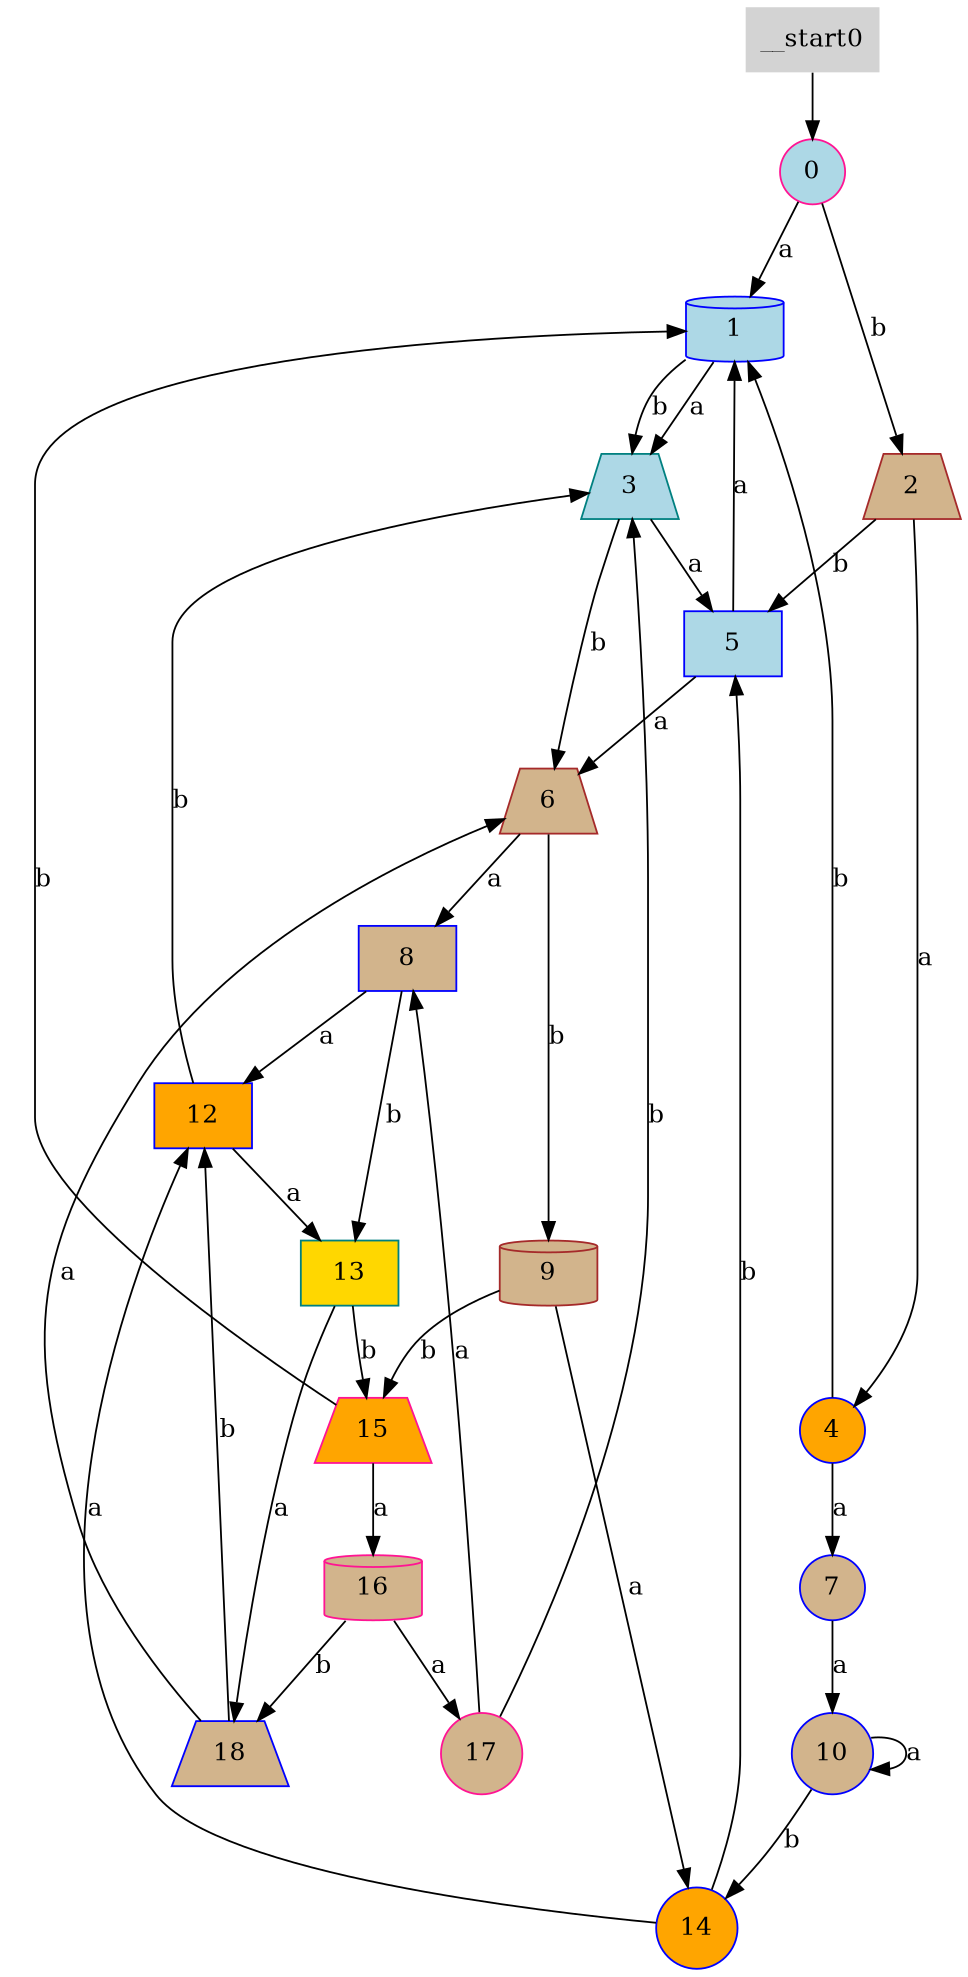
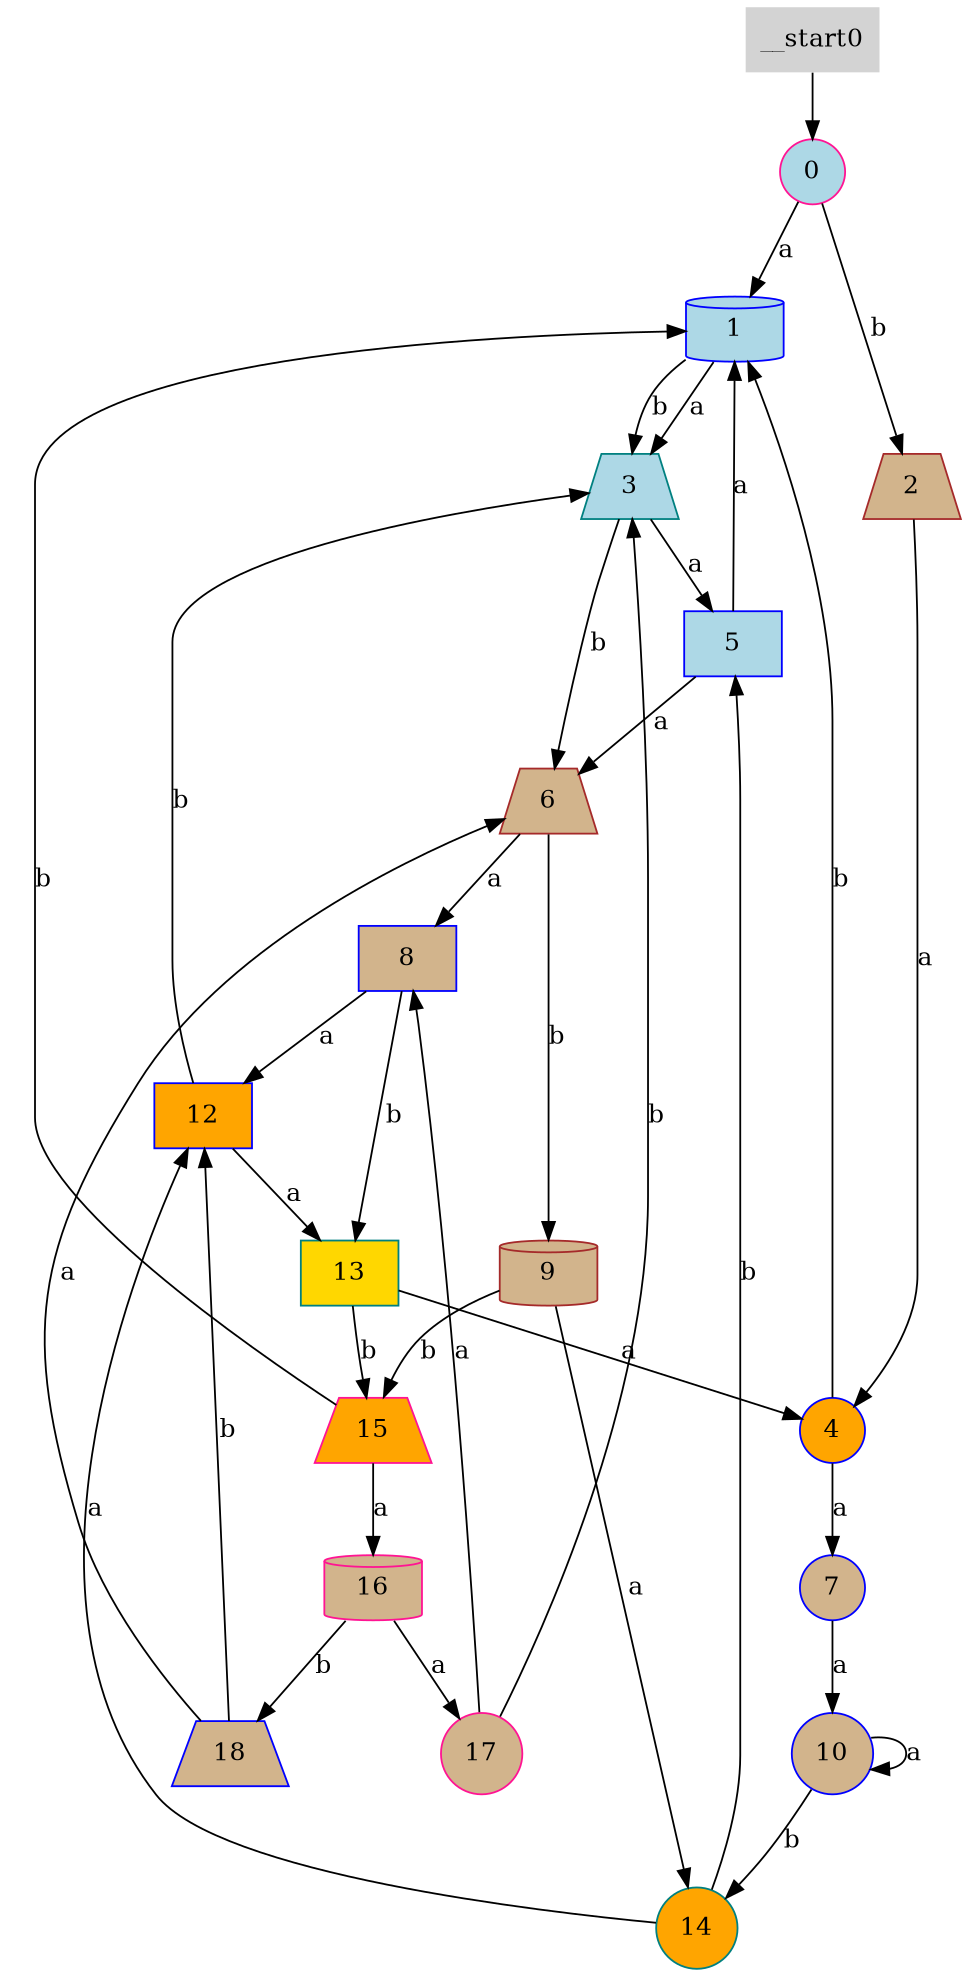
edge "2" -> "5": removed, label "b"
edge "13" -> "18": now "13" -> "4"
node "14": color blue -> teal
